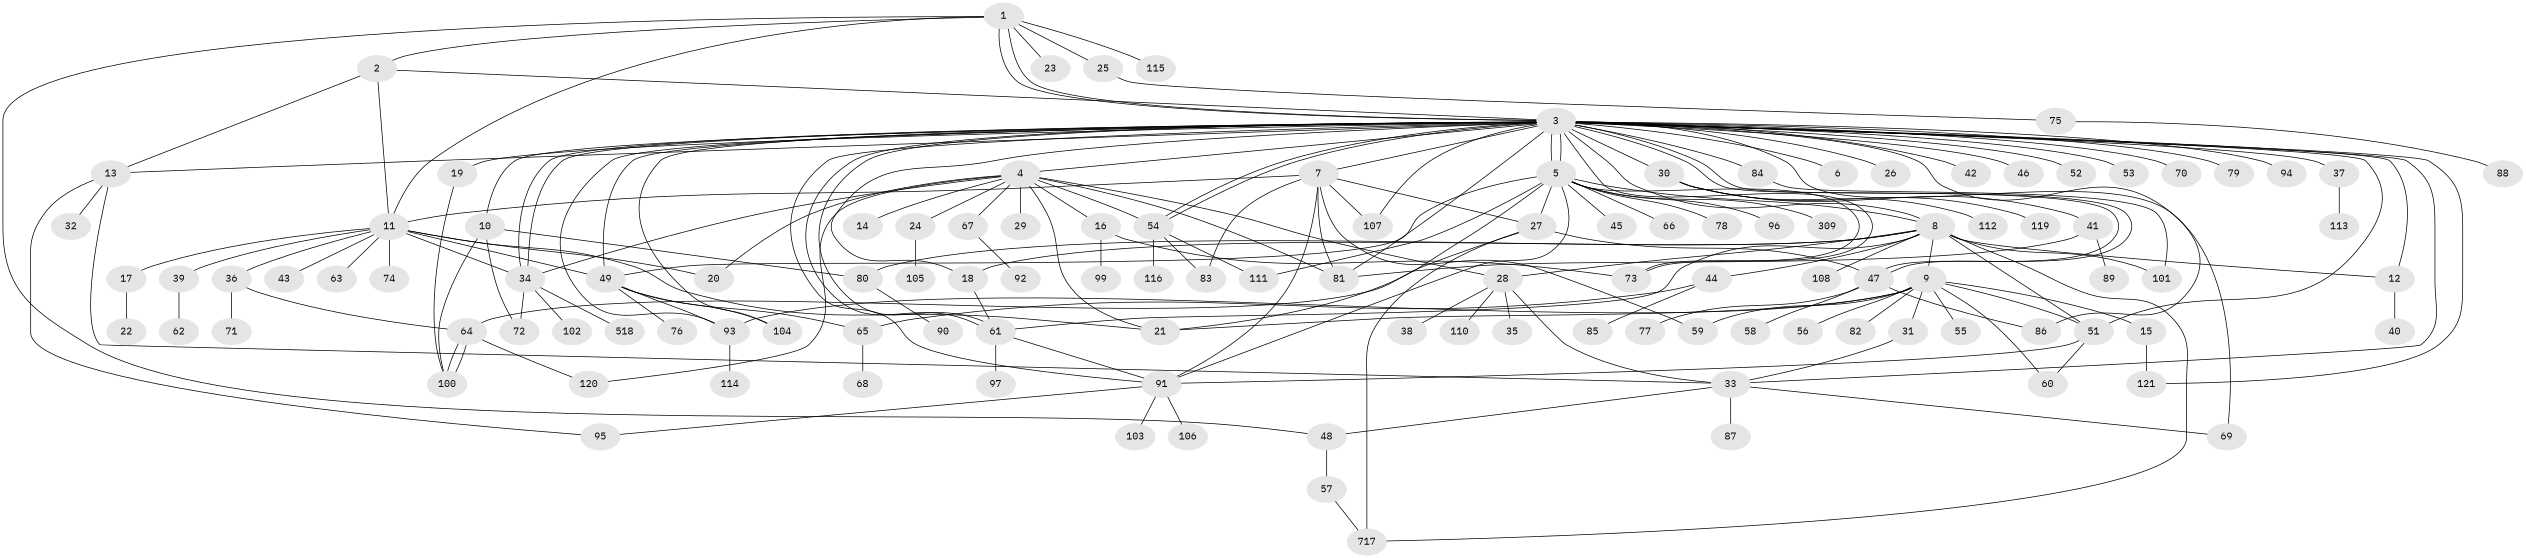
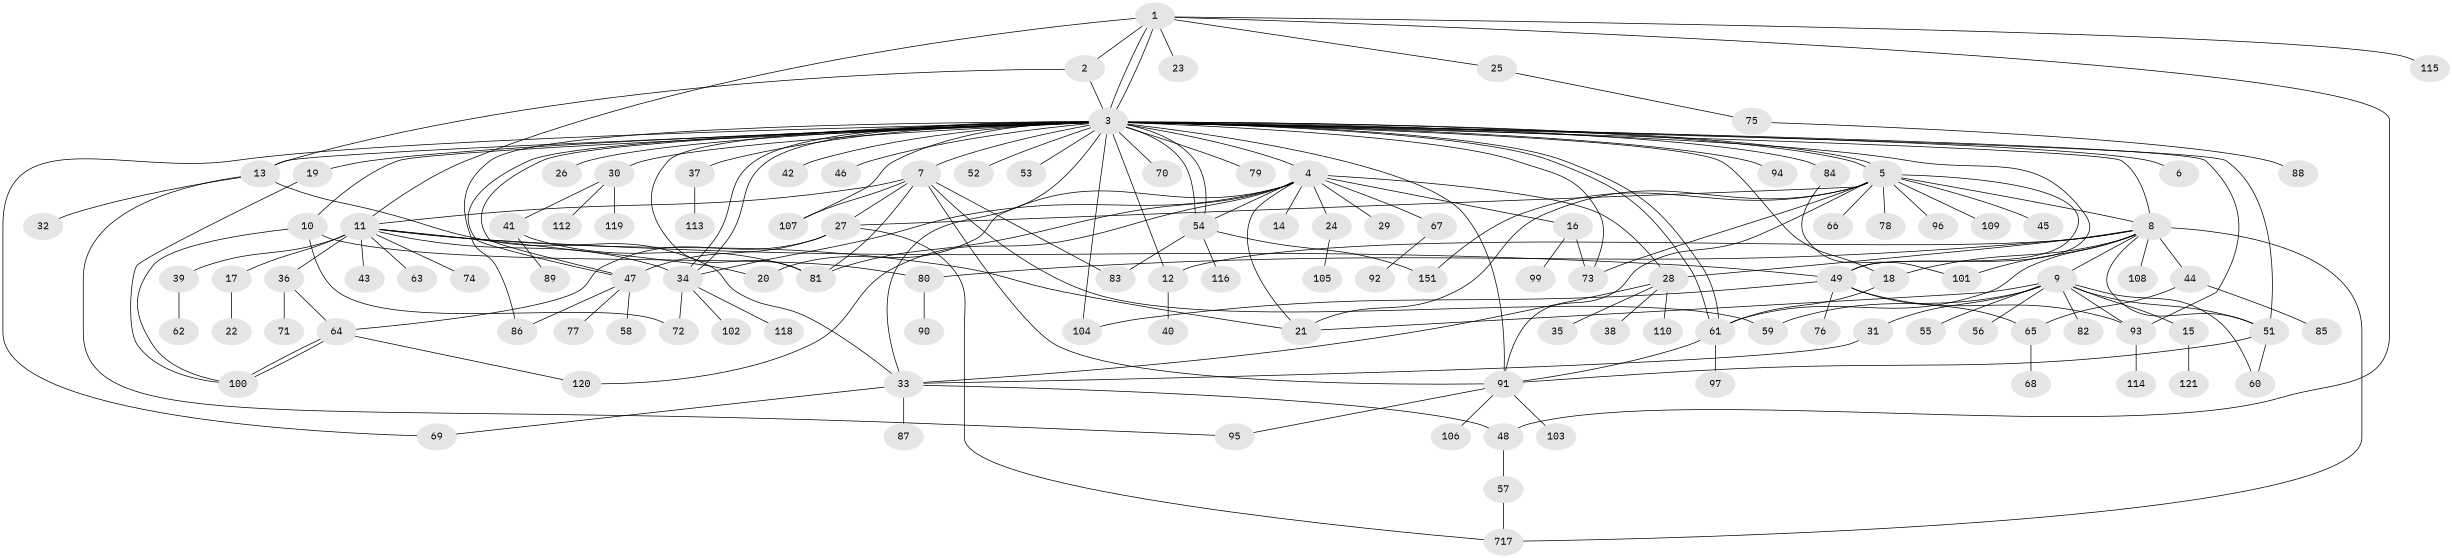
edge "2" -- "11": removed
edge "3" -- "121": removed
node "309": label "309" -> "109"
node "111": label "111" -> "151"
node "518": label "518" -> "118"
